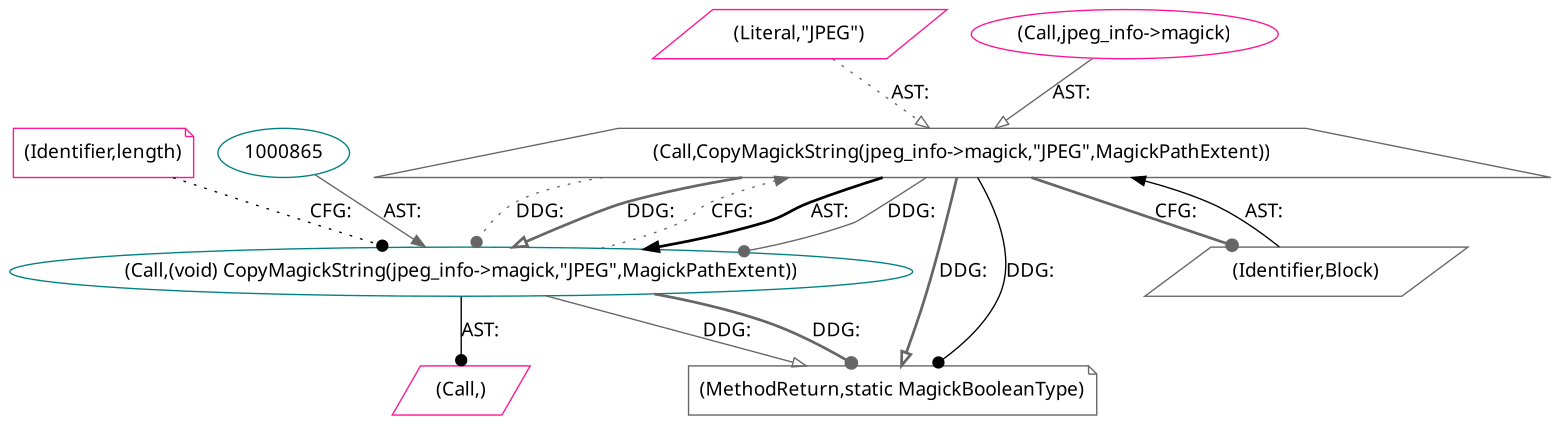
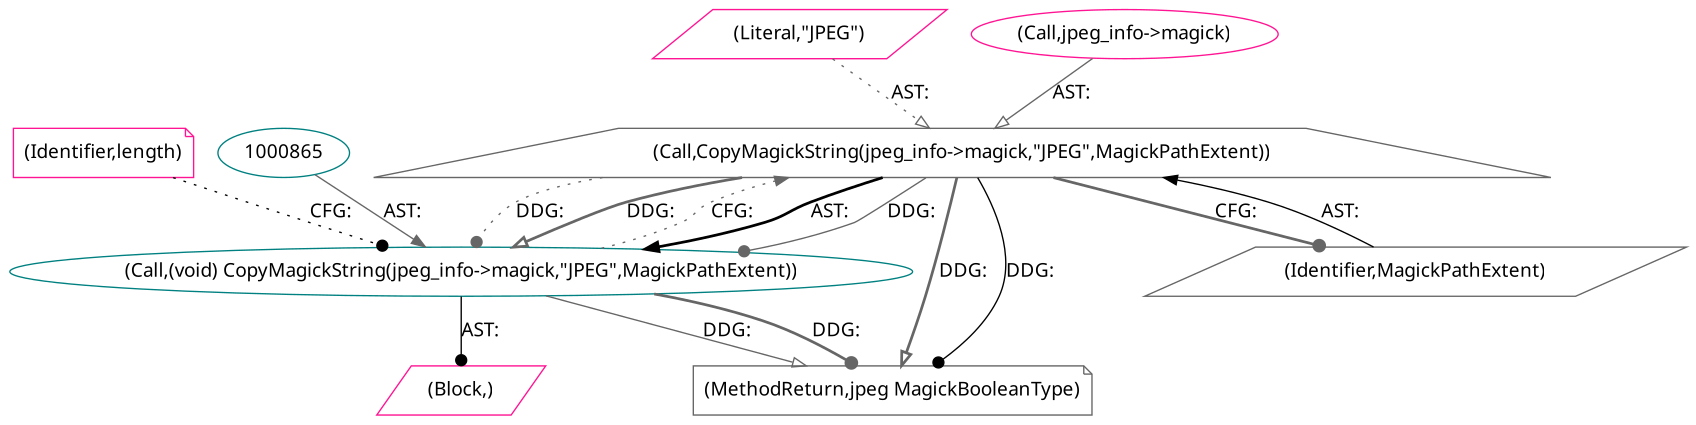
node "(Identifier,Block)": label "(Identifier,Block)" -> "(Identifier,MagickPathExtent)"
node "(Call,)": label "(Call,)" -> "(Block,)"
node "(MethodReturn,static MagickBooleanType)": label "(MethodReturn,static MagickBooleanType)" -> "(MethodReturn,jpeg MagickBooleanType)"
